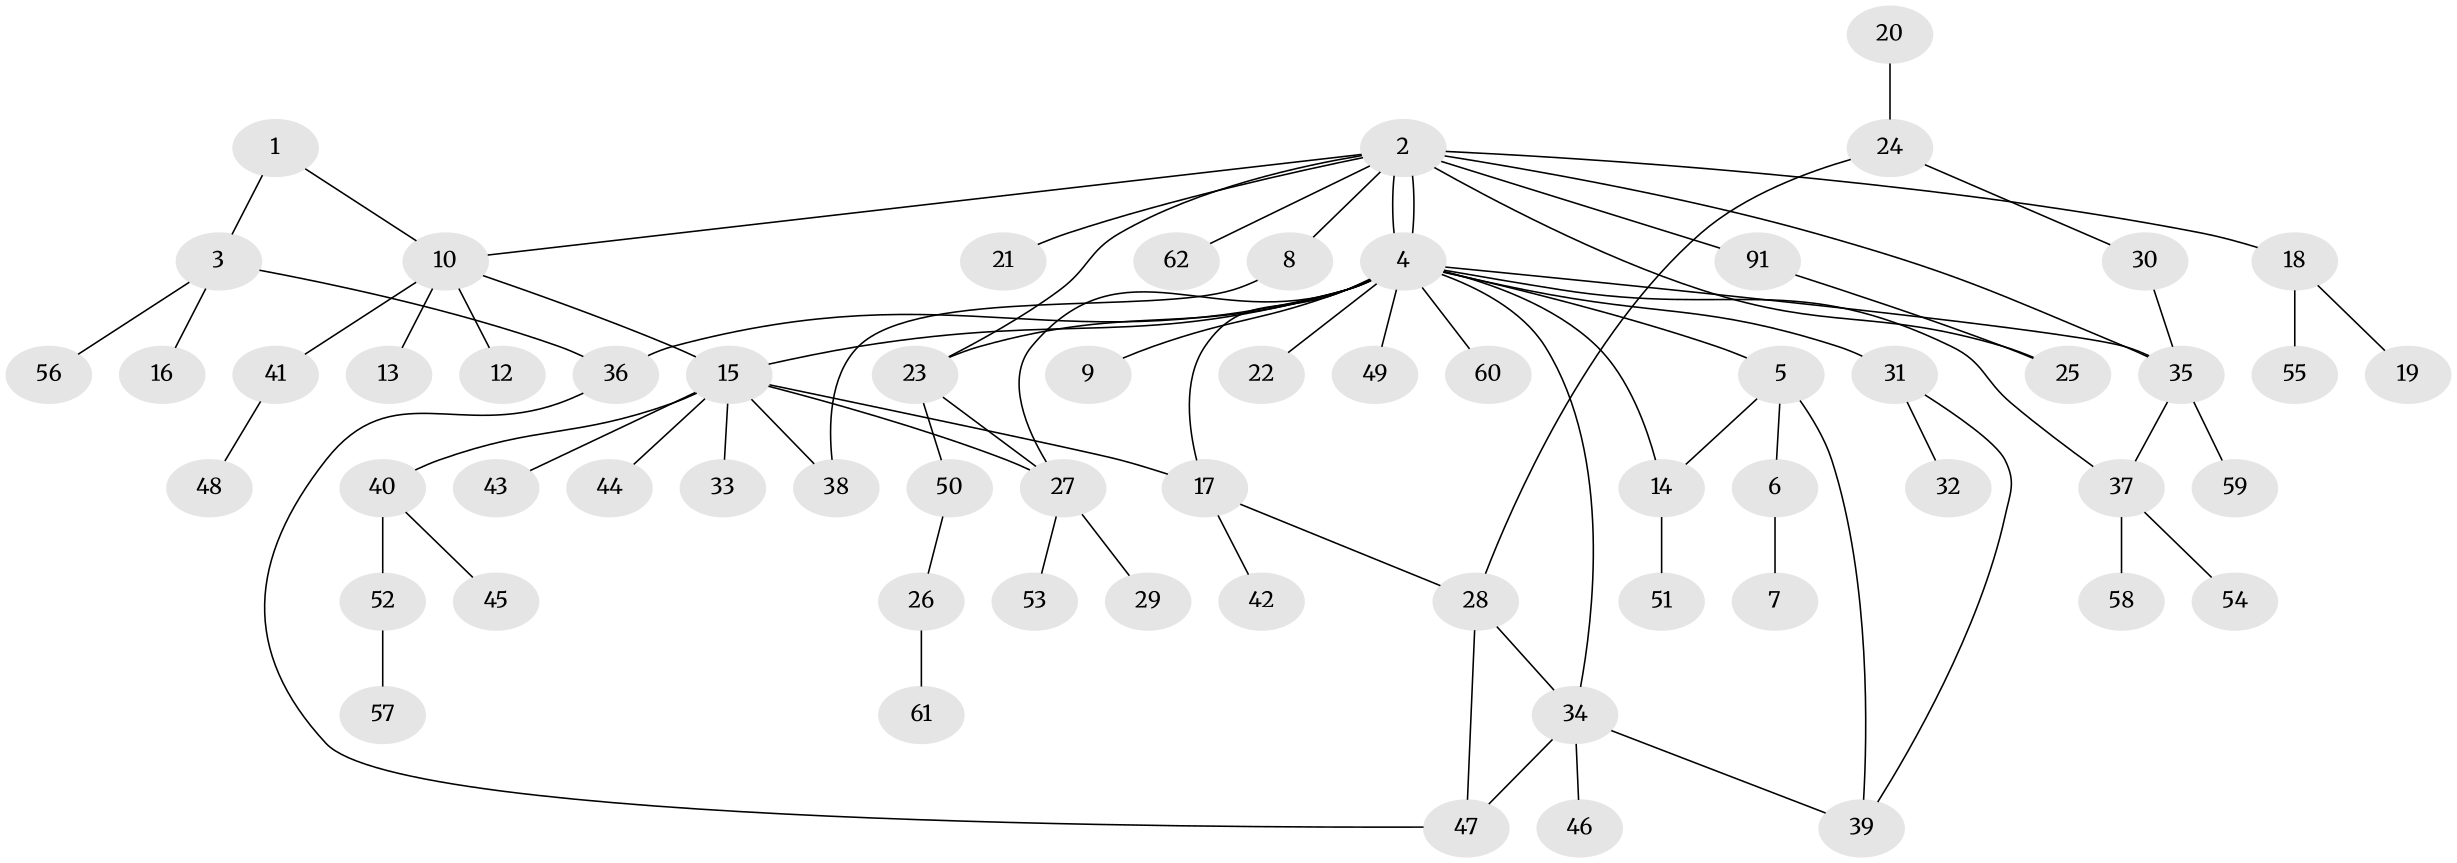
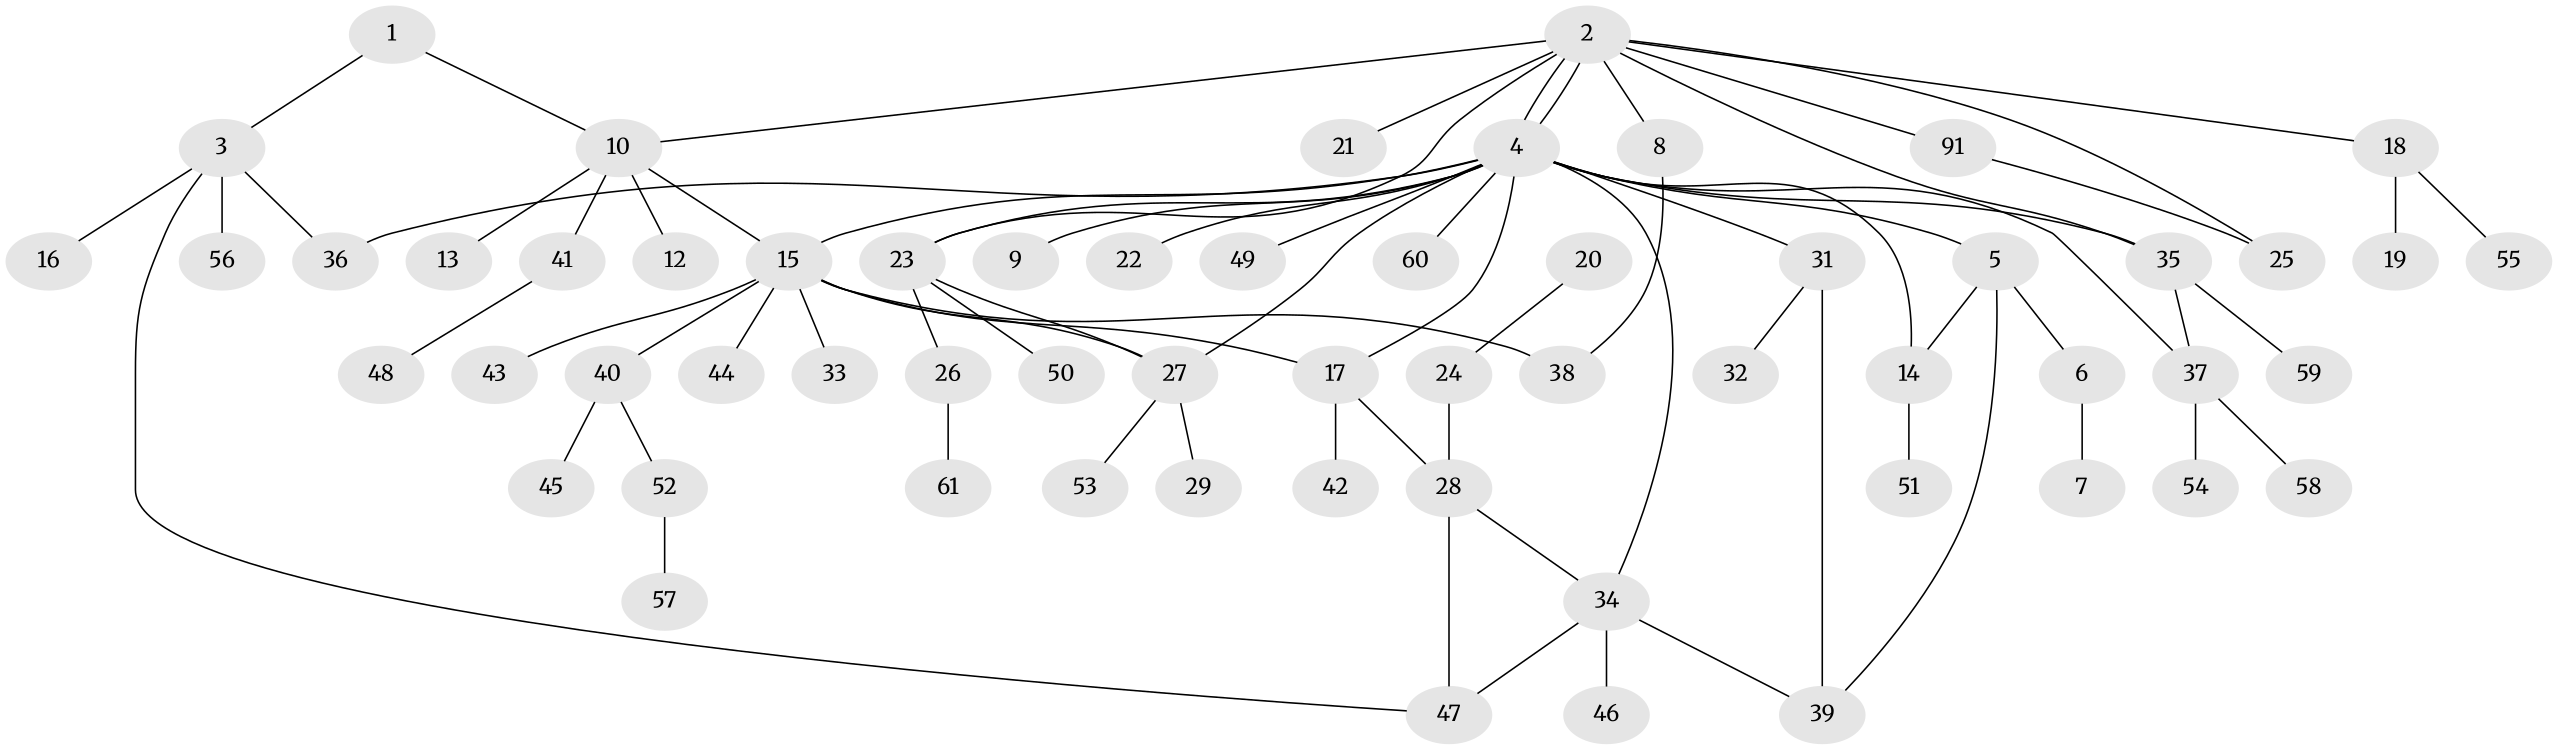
node "62": removed
node "30": removed
edge "50" -- "26": now "23" -- "26"
edge "36" -- "47": now "3" -- "47"
